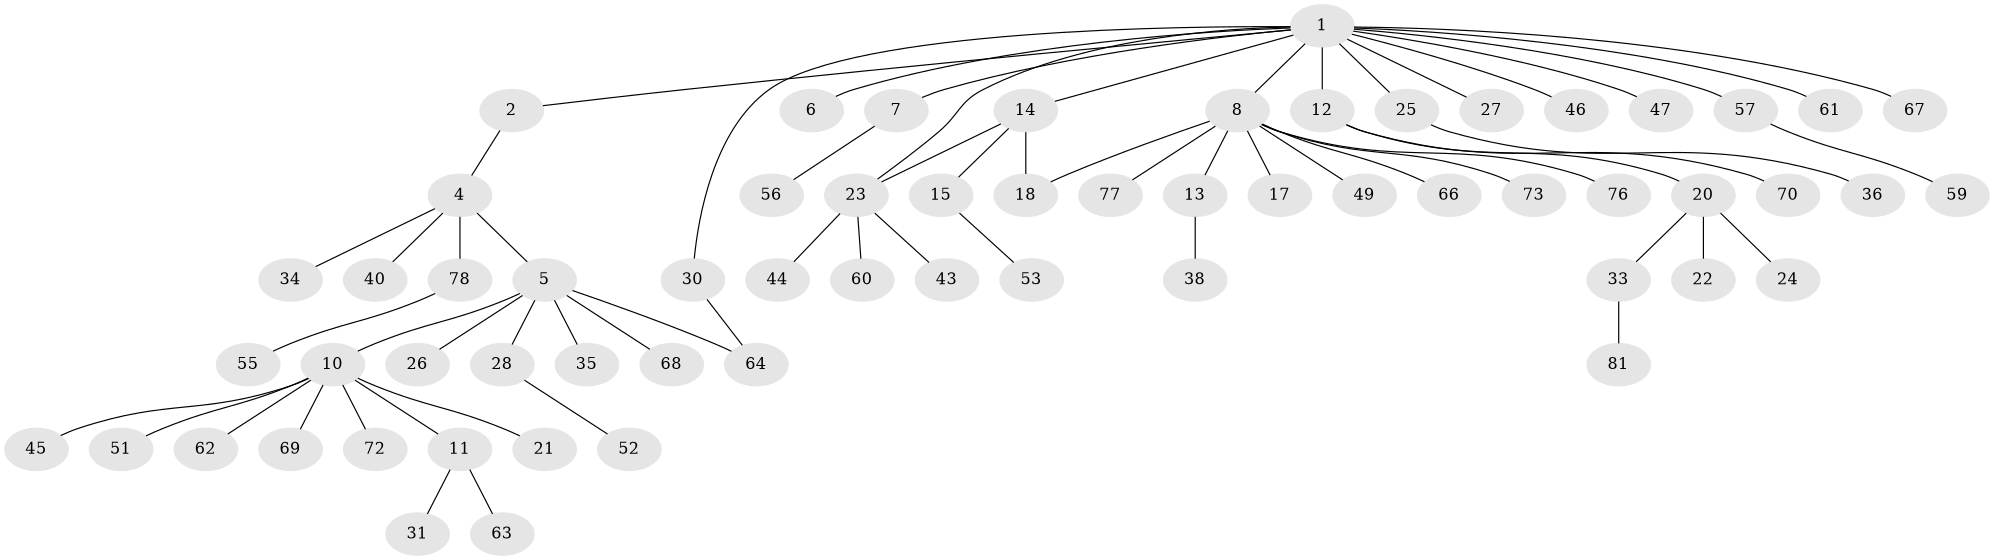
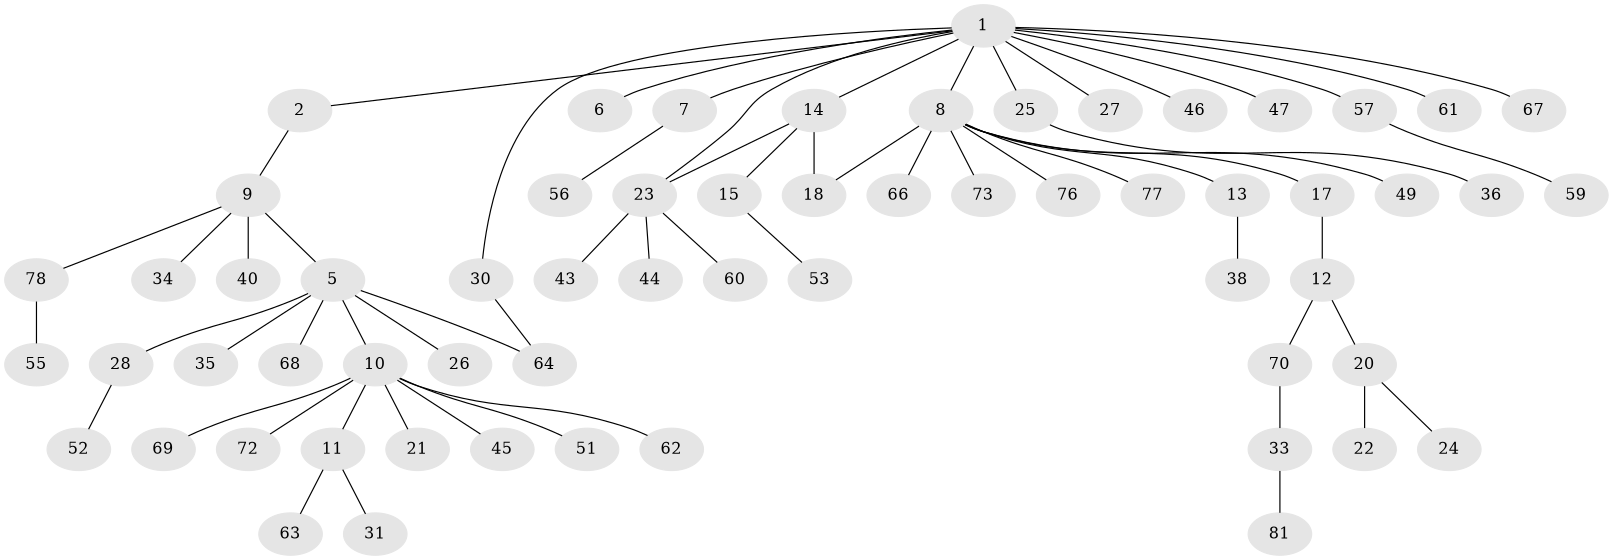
edge "1" -- "12": now "17" -- "12"
node "4": label "4" -> "9"
edge "20" -- "33": now "70" -- "33"
